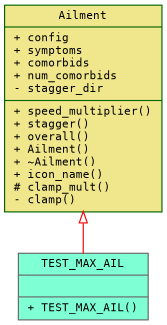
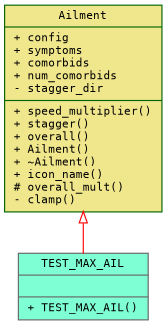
node "Ailment": text "# clamp_mult()" -> "# overall_mult()"
